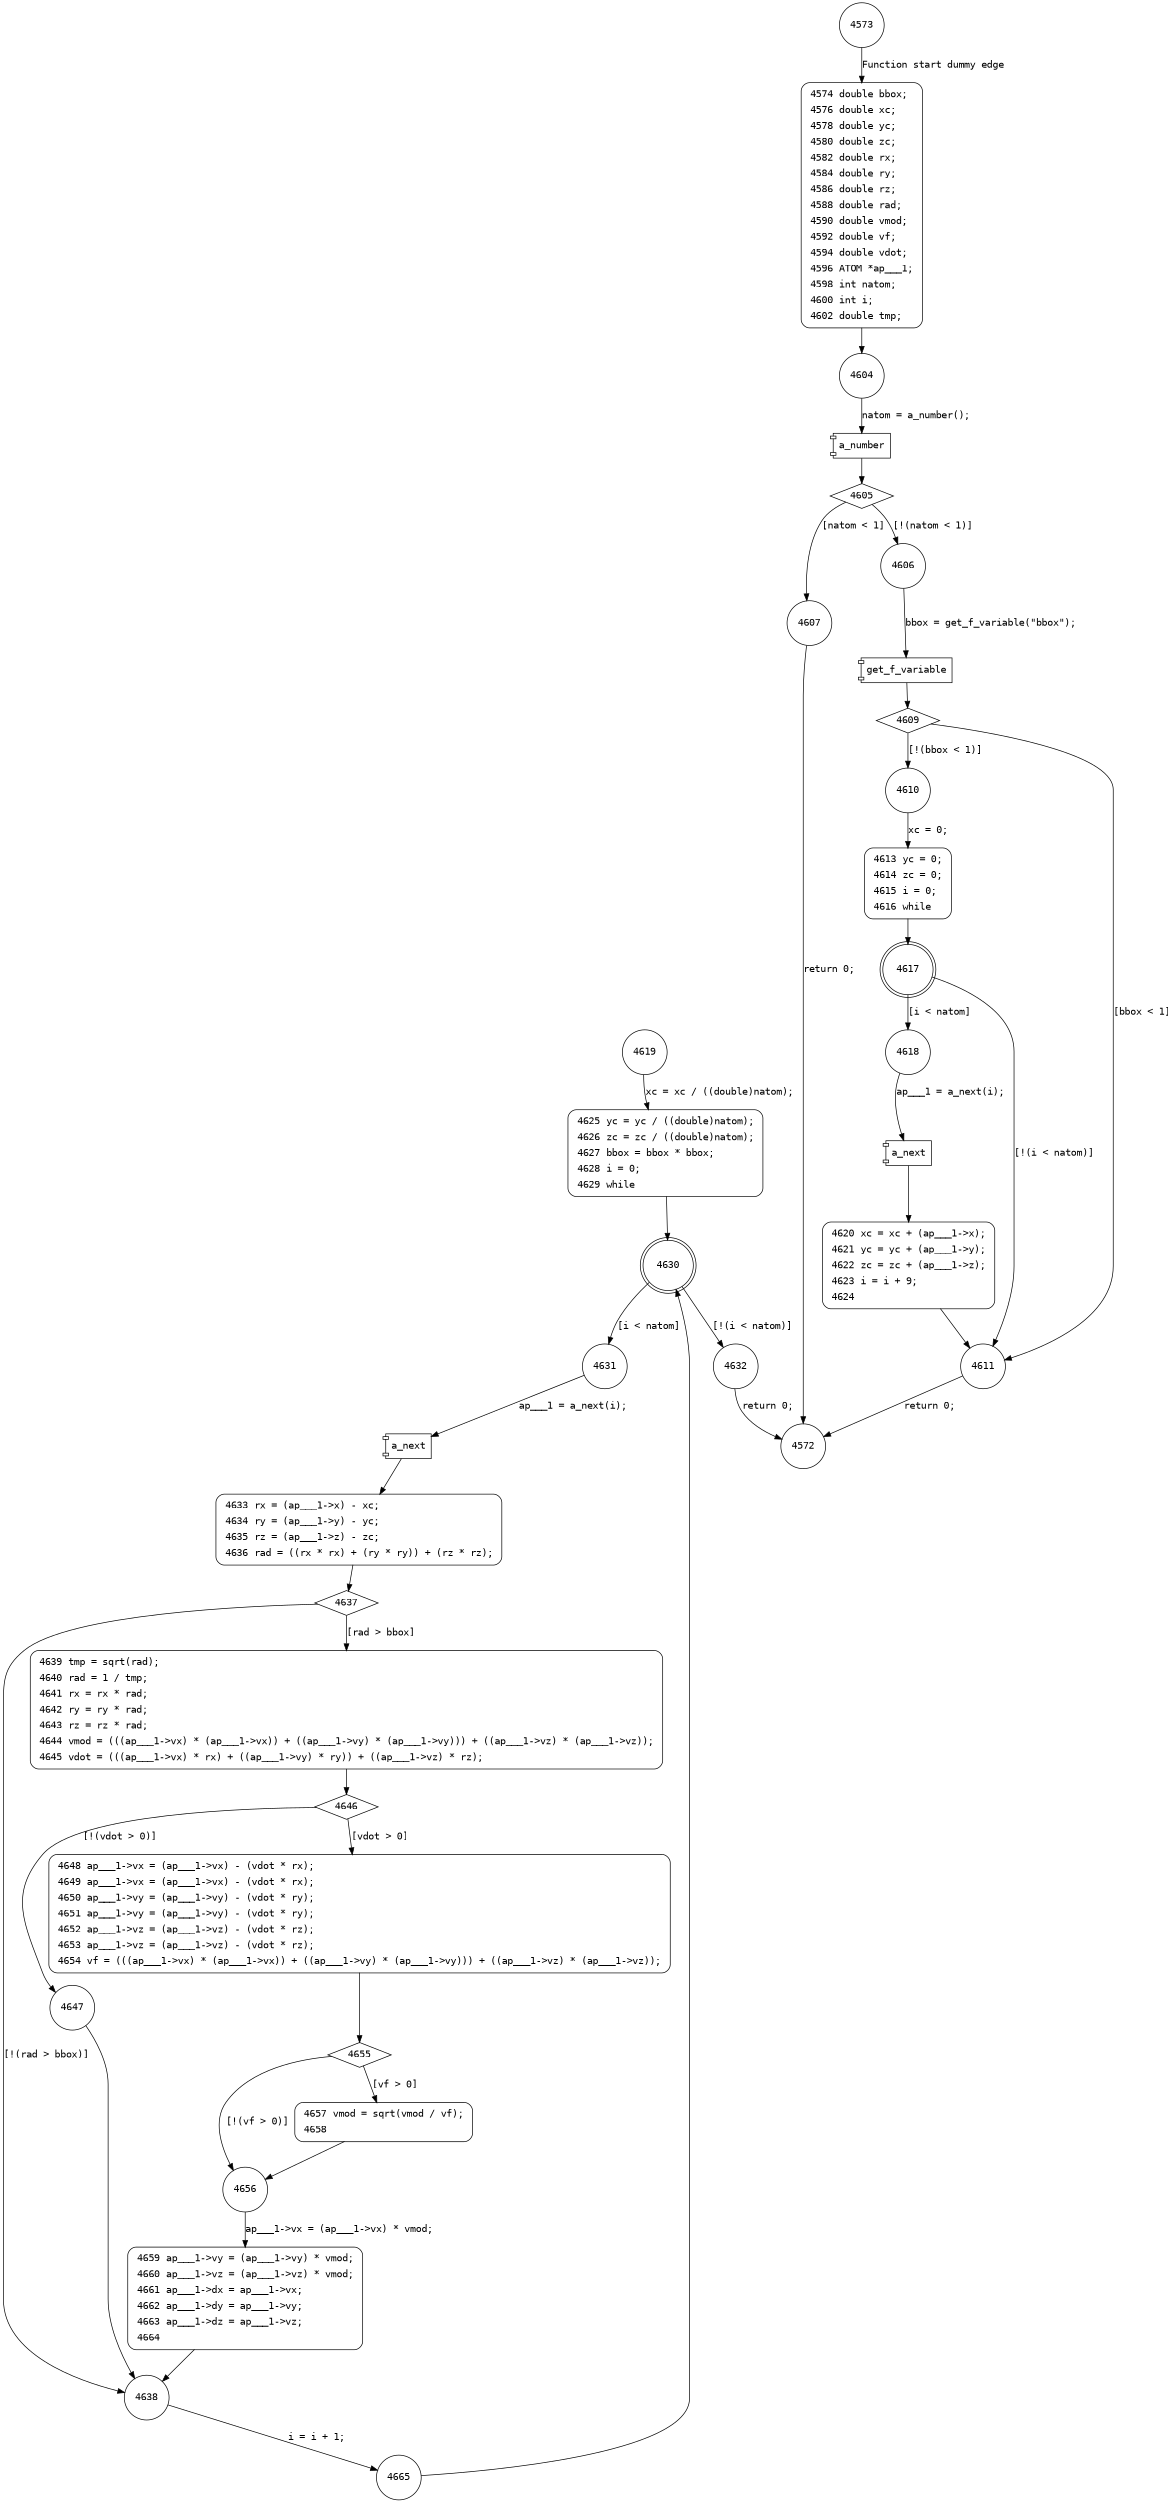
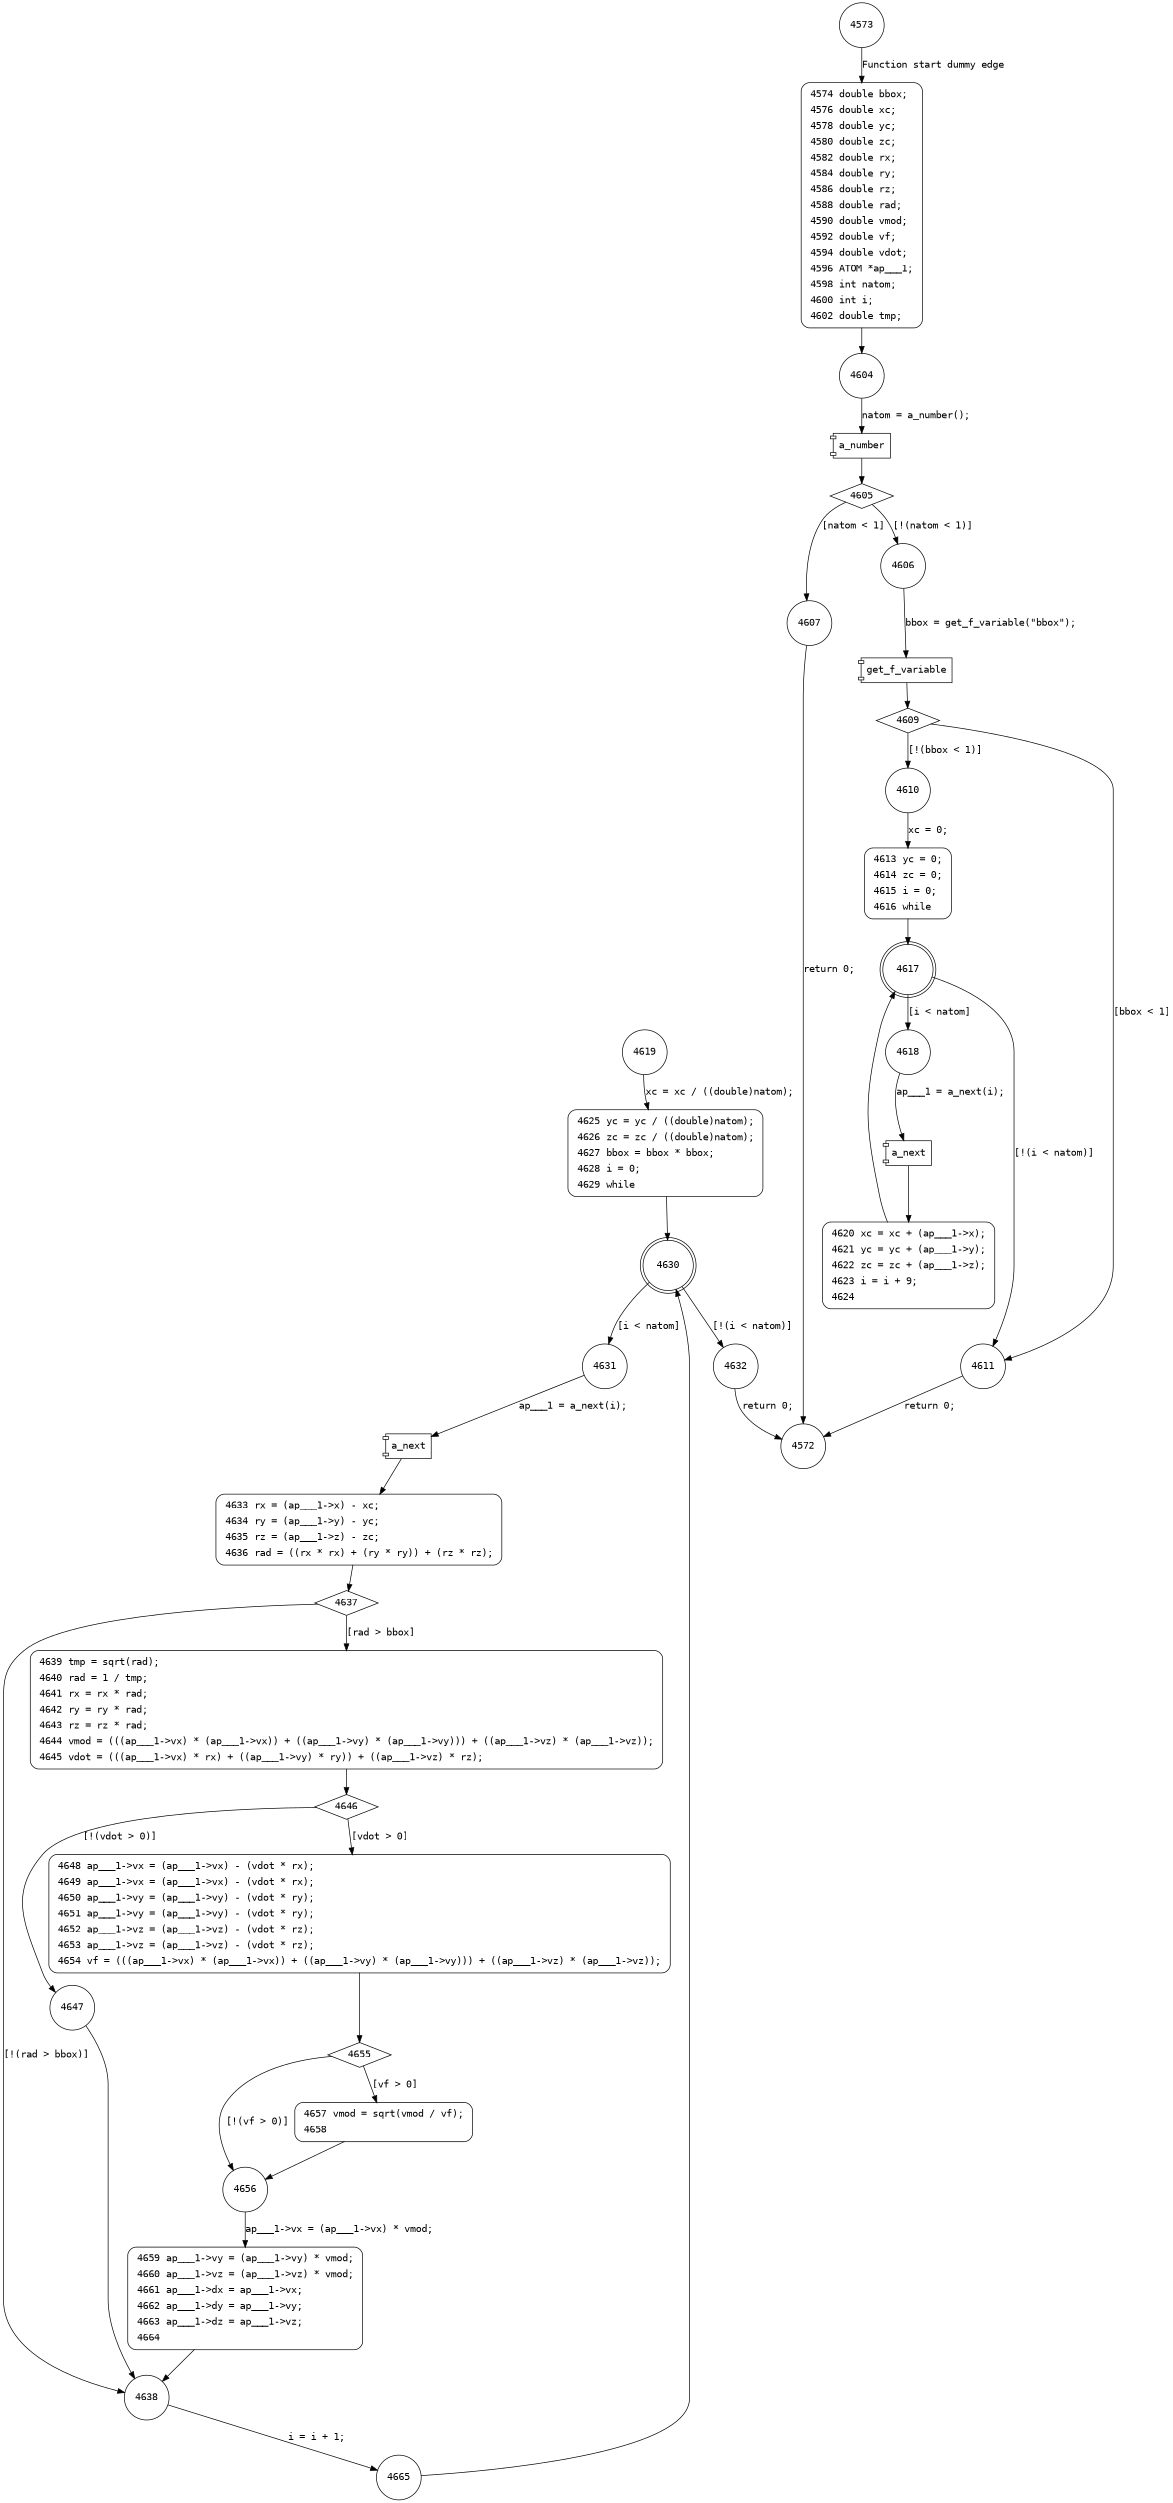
edge "4620" -> "4611": now "4620" -> "4617"
